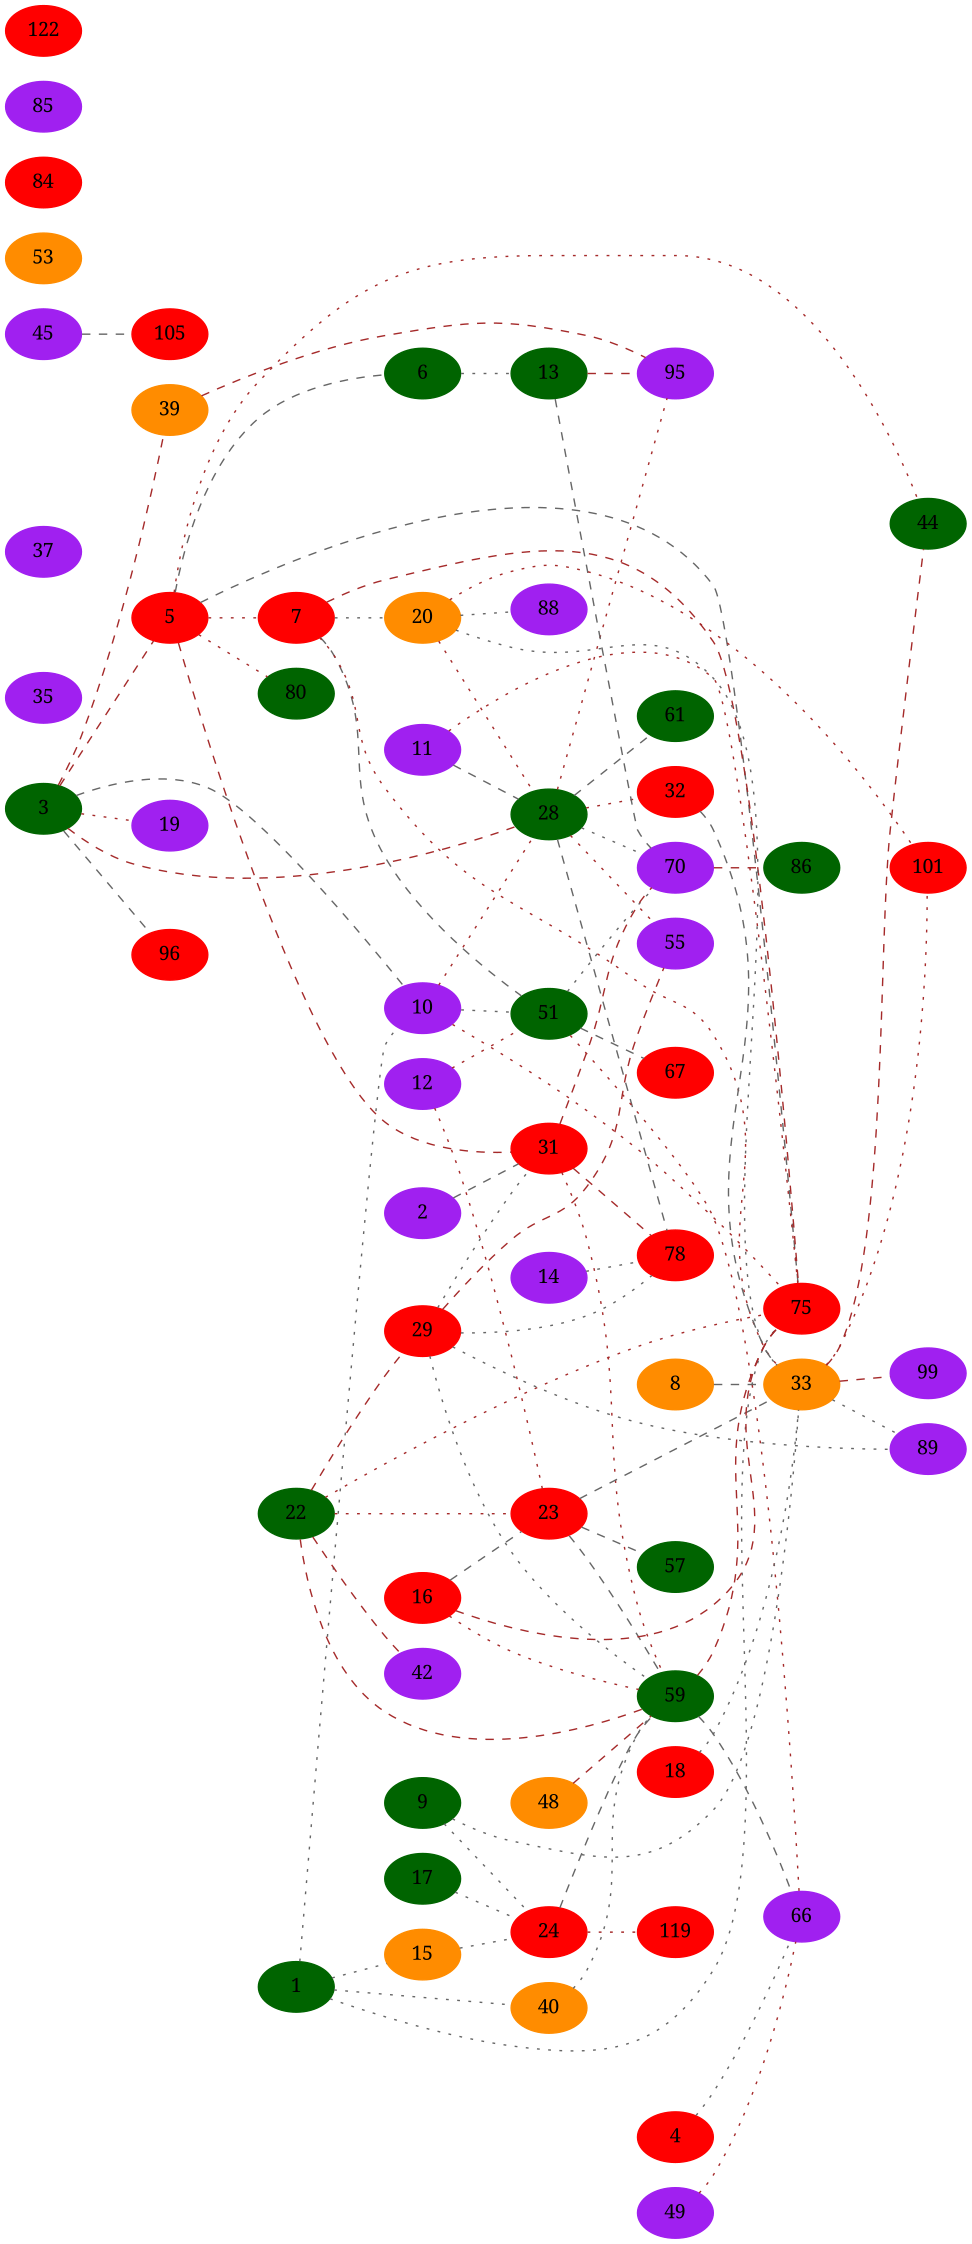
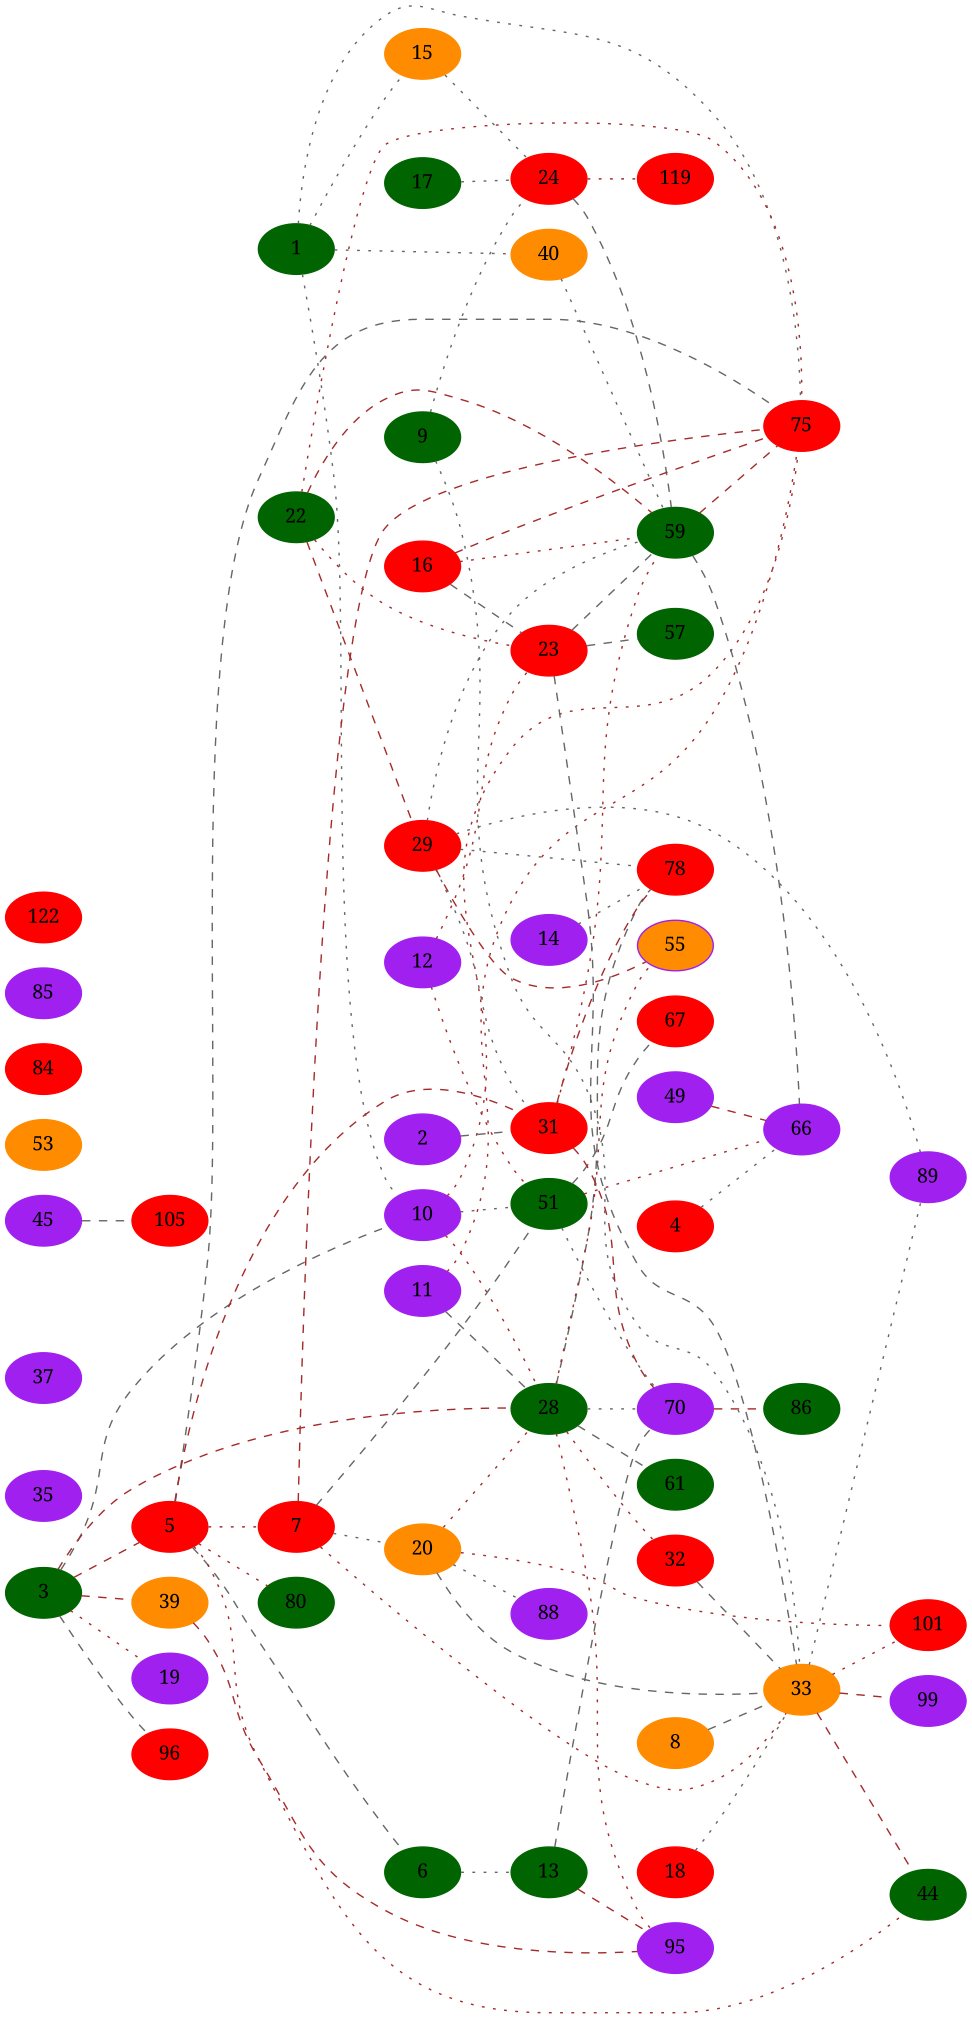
node "55": fillcolor purple -> darkorange
edge "20" -- "33": style dotted -> dashed
node "42": removed
node "48": removed
edge "66" -- "49": style dotted -> dashed
